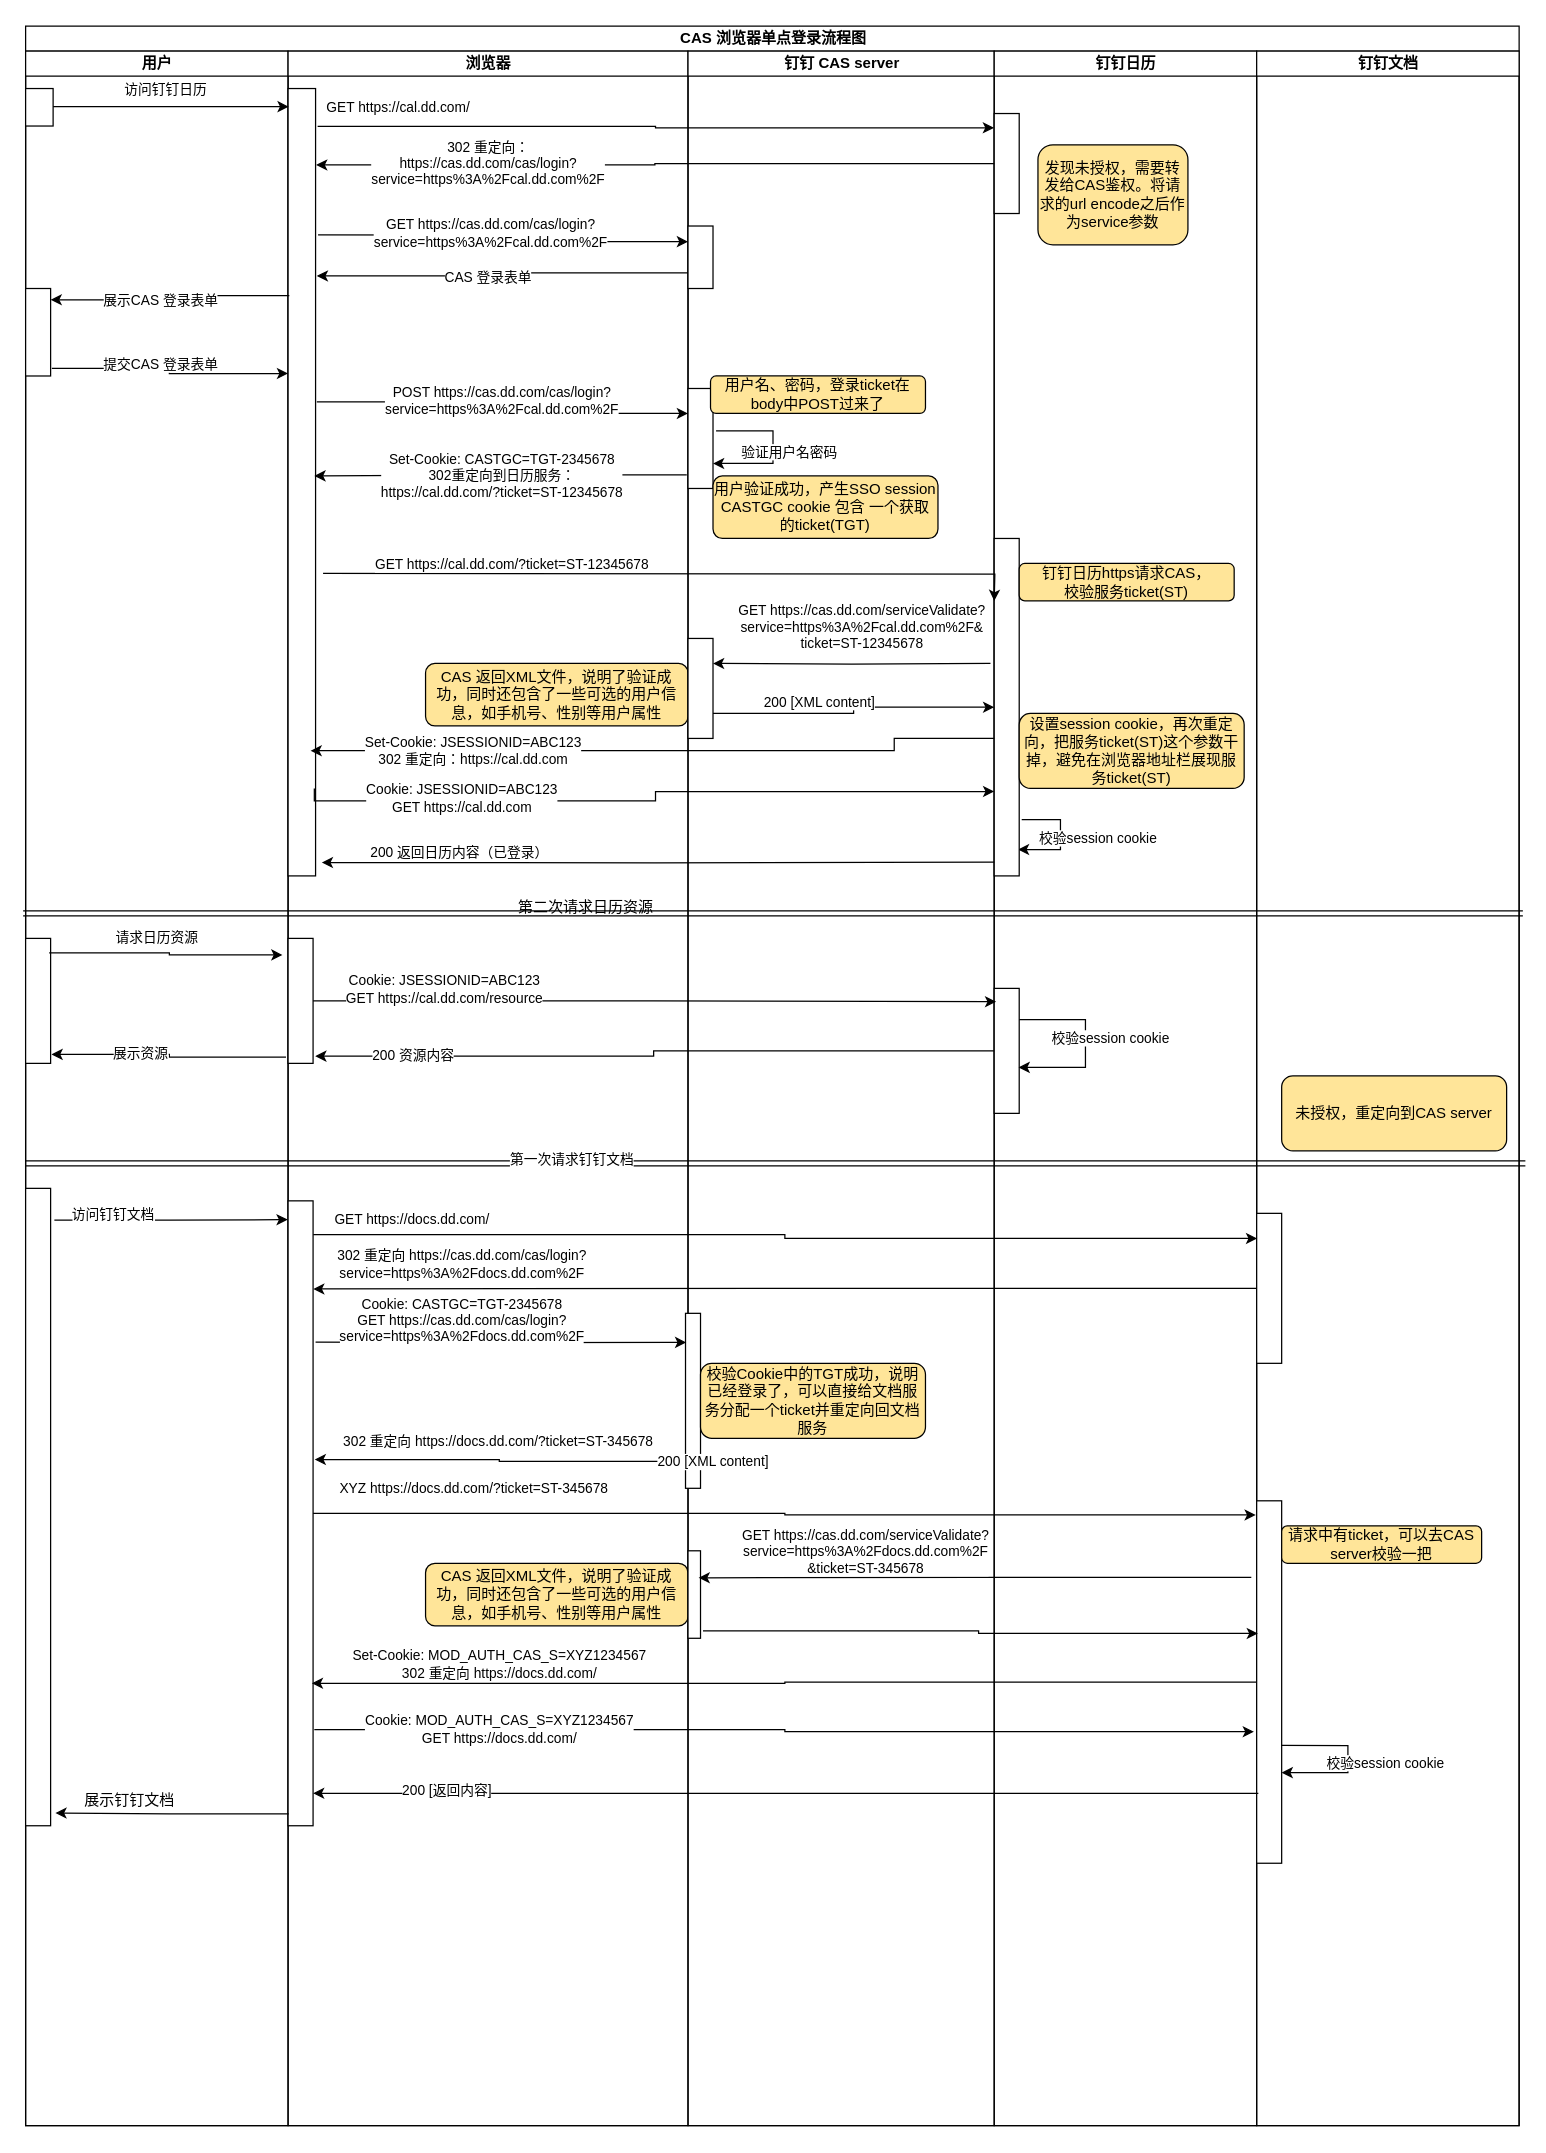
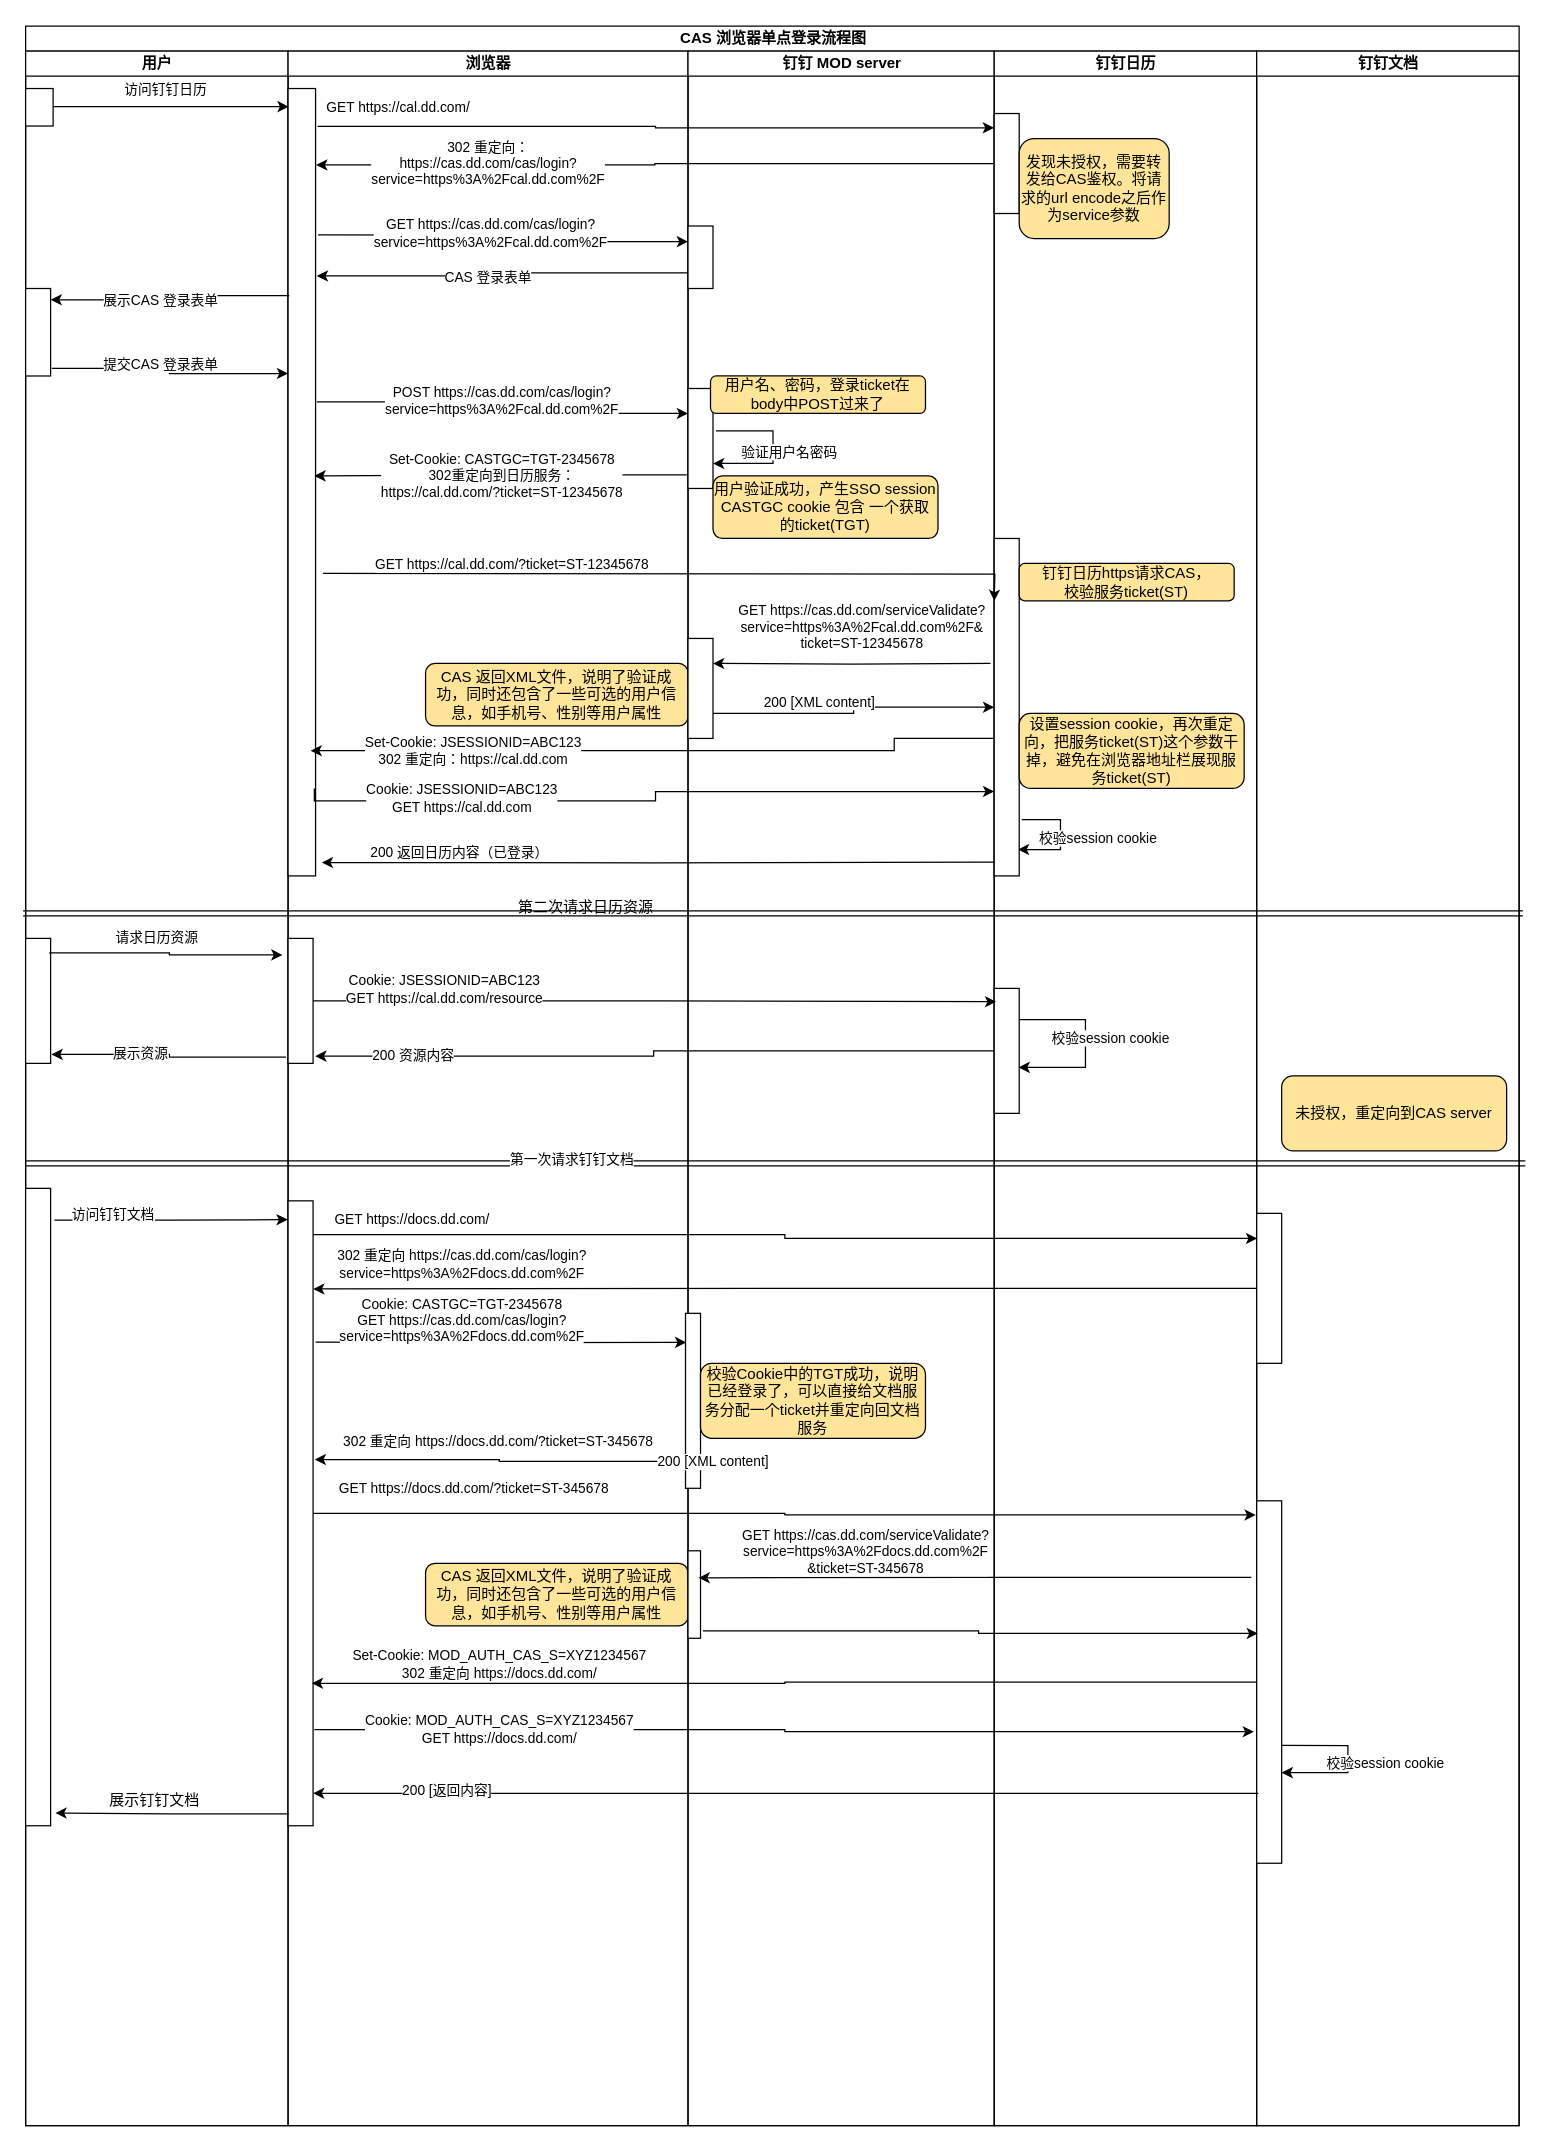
node "钉钉 CAS server": label "钉钉 CAS server" -> "钉钉 MOD server"
node "发现未授权，需要转发给CAS鉴权。将请求的url encode之后作为service参数": moved (1113, 194) -> (1094, 188)
node "XYZ https://docs.dd.com/?ticket=ST-345678": label "XYZ https://docs.dd.com/?ticket=ST-345678" -> "GET https://docs.dd.com/?ticket=ST-345678"
node "请求中有ticket，可以去CAS server校验一把": removed
node "展示钉钉文档": moved (129, 1801) -> (154, 1801)
